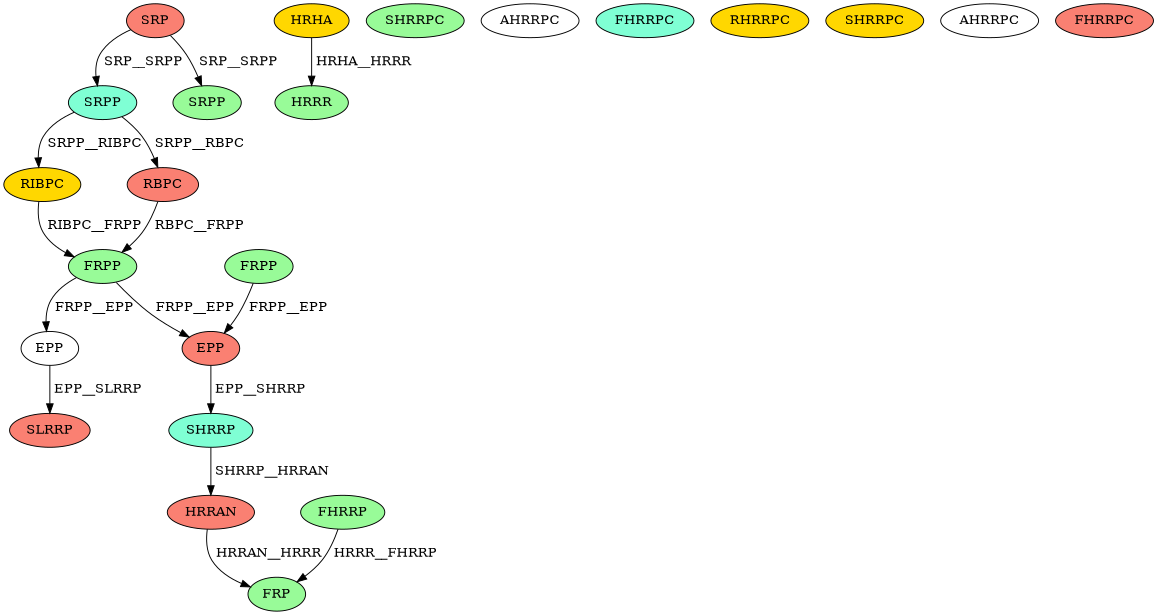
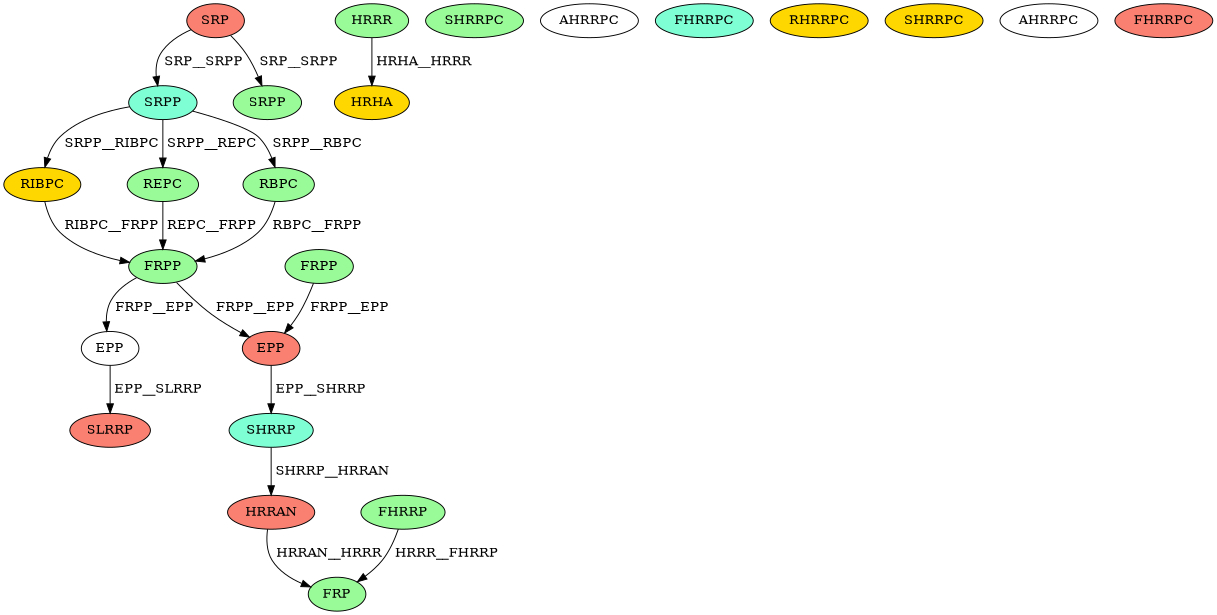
edge "HRHA" -> "HRRR": reversed
node "REPC": added
node "RBPC": fillcolor salmon -> palegreen
